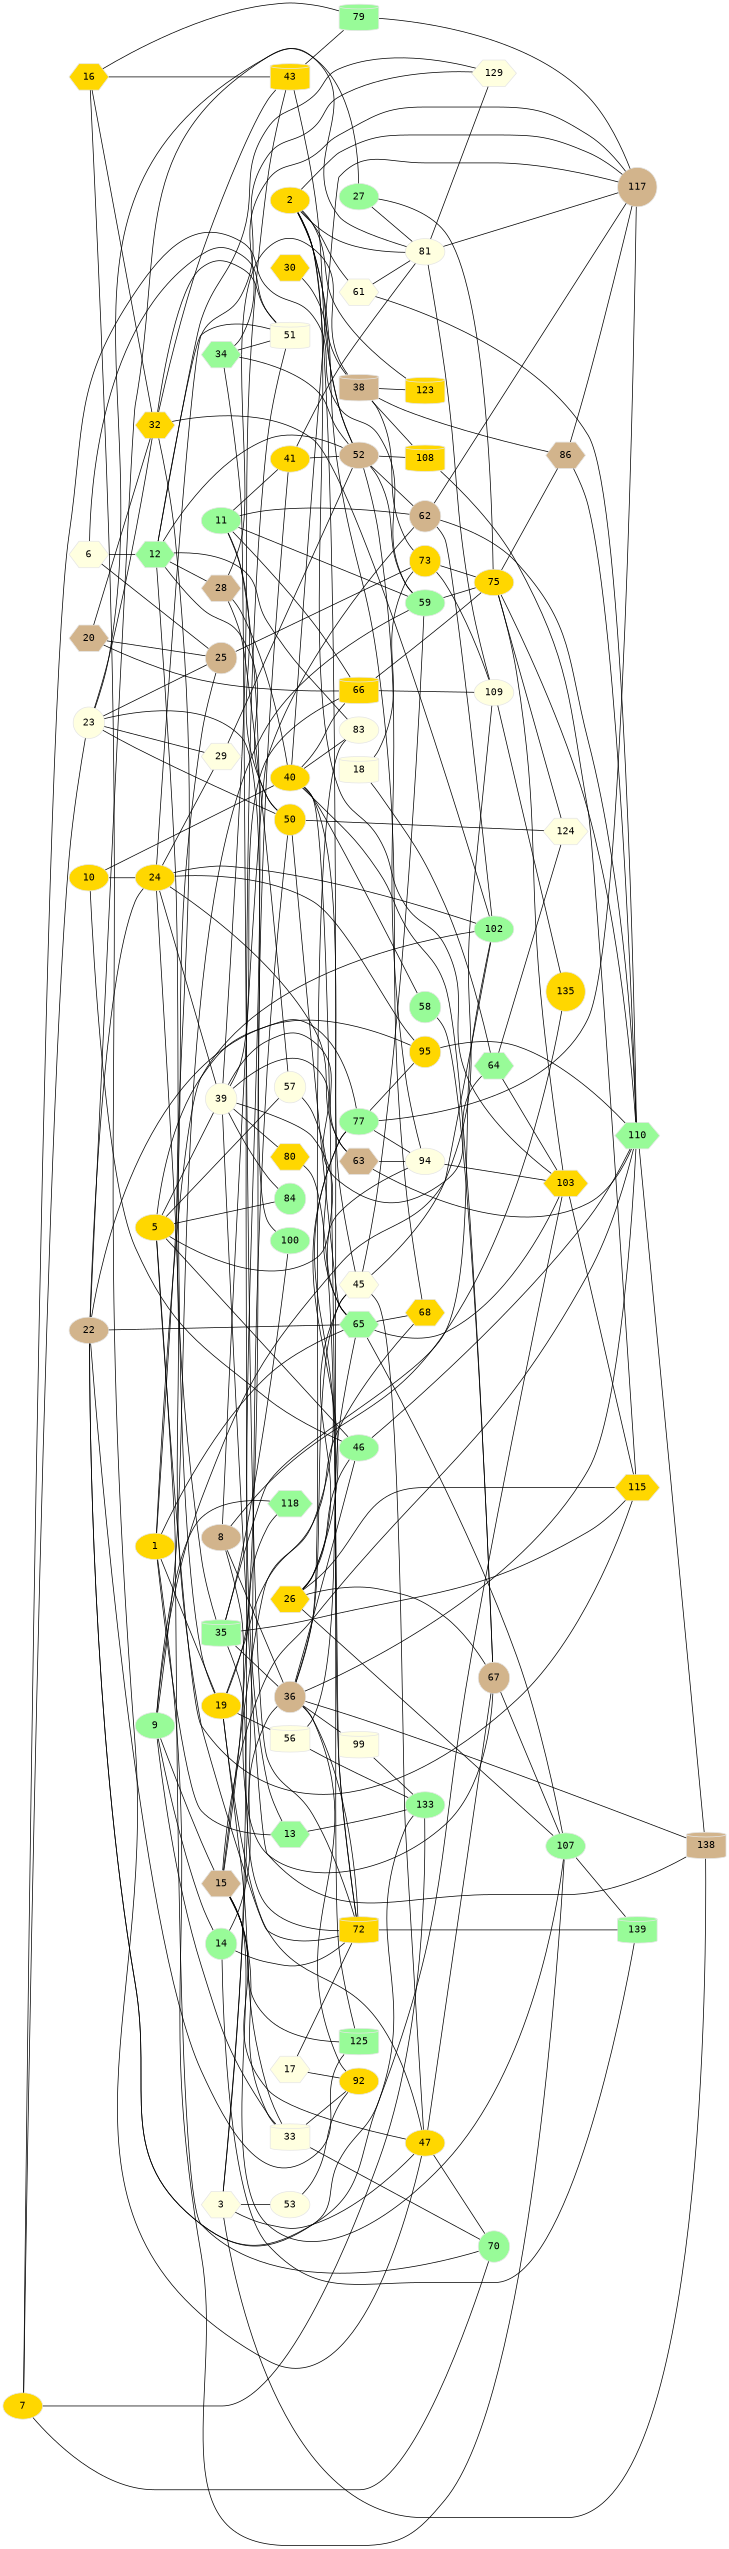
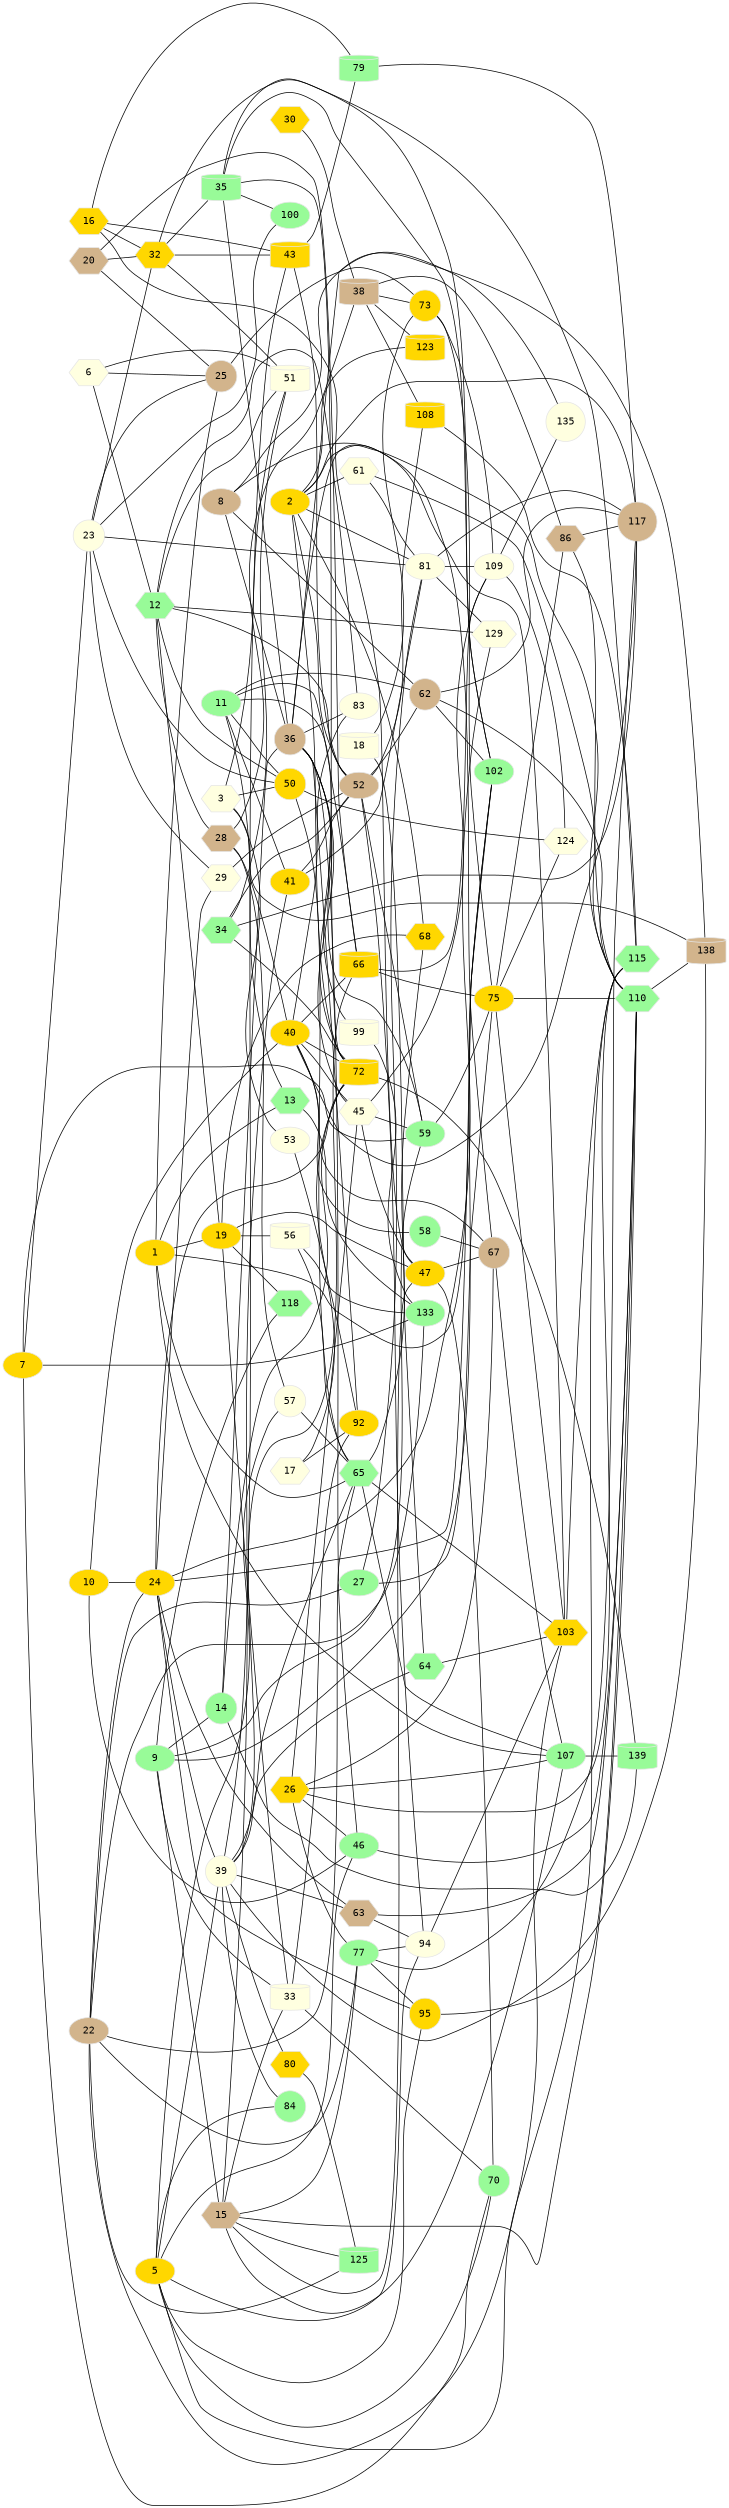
edge "124" -- "64": now "124" -- "109"
node "135": fillcolor gold -> lightyellow
node "115": fillcolor gold -> palegreen
edge "47" -- "3": removed
